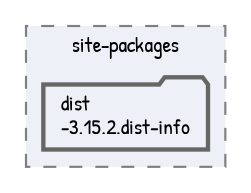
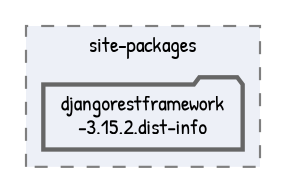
node "dist -3.15.2.dist-info": label "dist -3.15.2.dist-info" -> "djangorestframework -3.15.2.dist-info"
